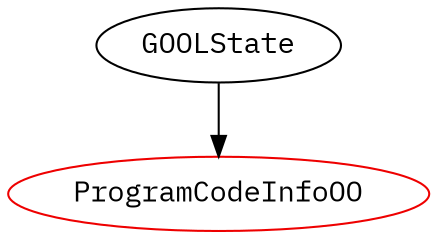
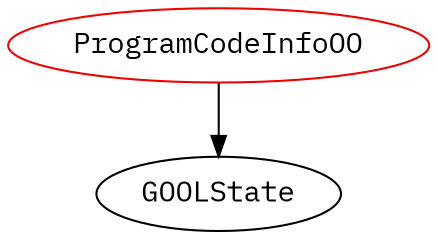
edge "GOOLState" -> "ProgramCodeInfoOO": reversed
